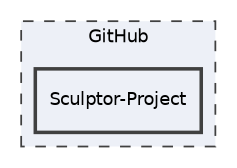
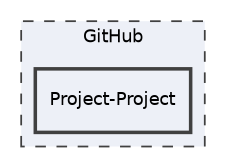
node "Sculptor-Project": label "Sculptor-Project" -> "Project-Project"
